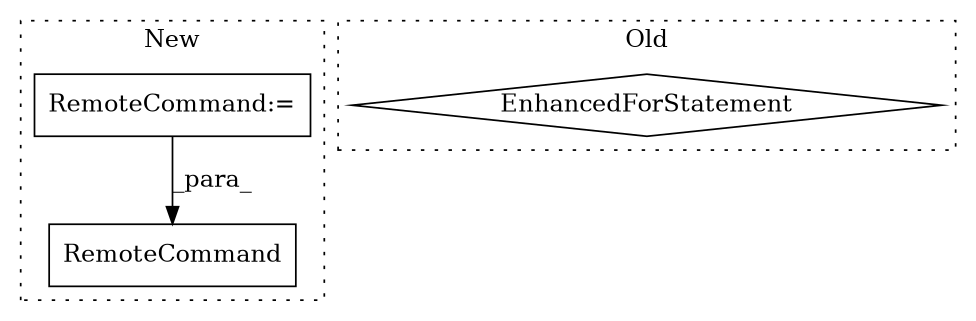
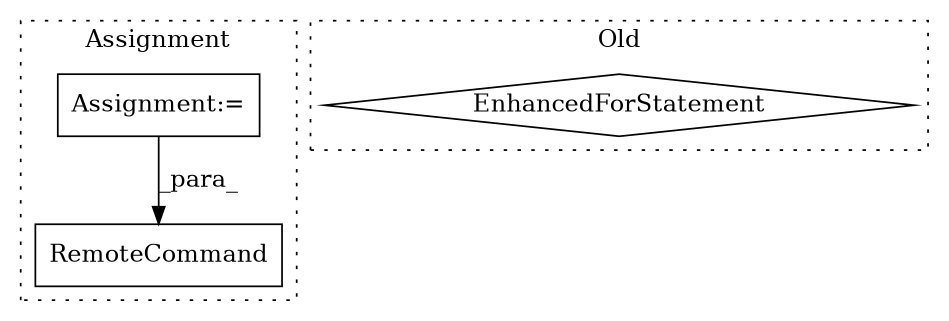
cluster "New": label "New" -> "Assignment"
node "RemoteCommand:=": label "RemoteCommand:=" -> "Assignment:="
